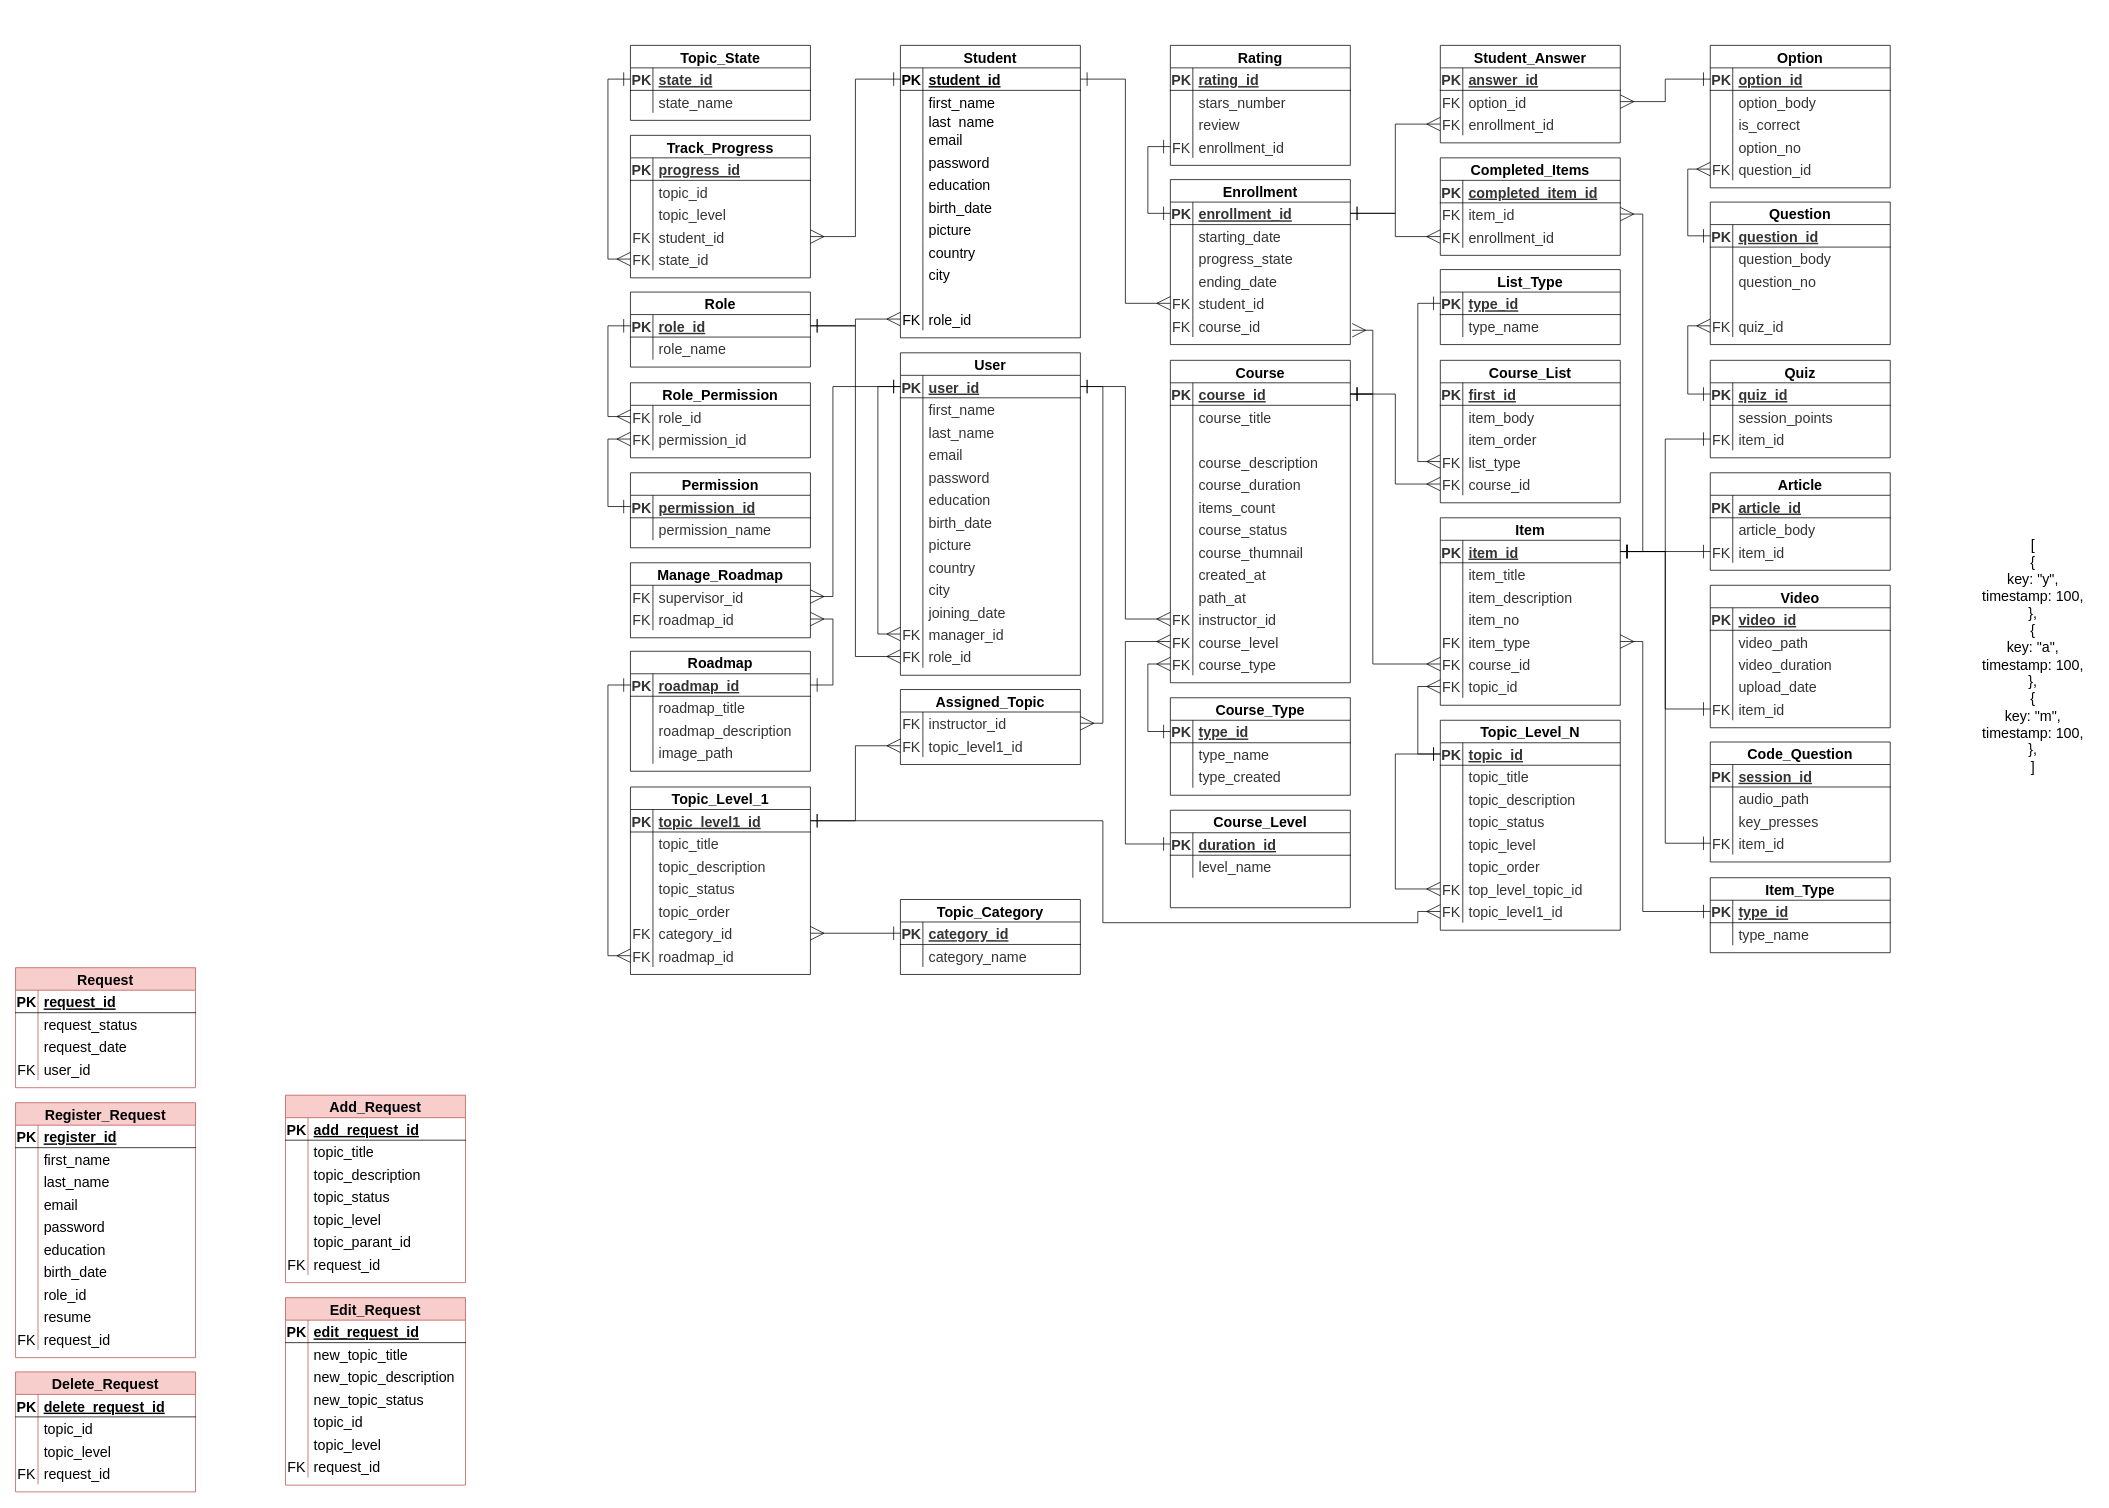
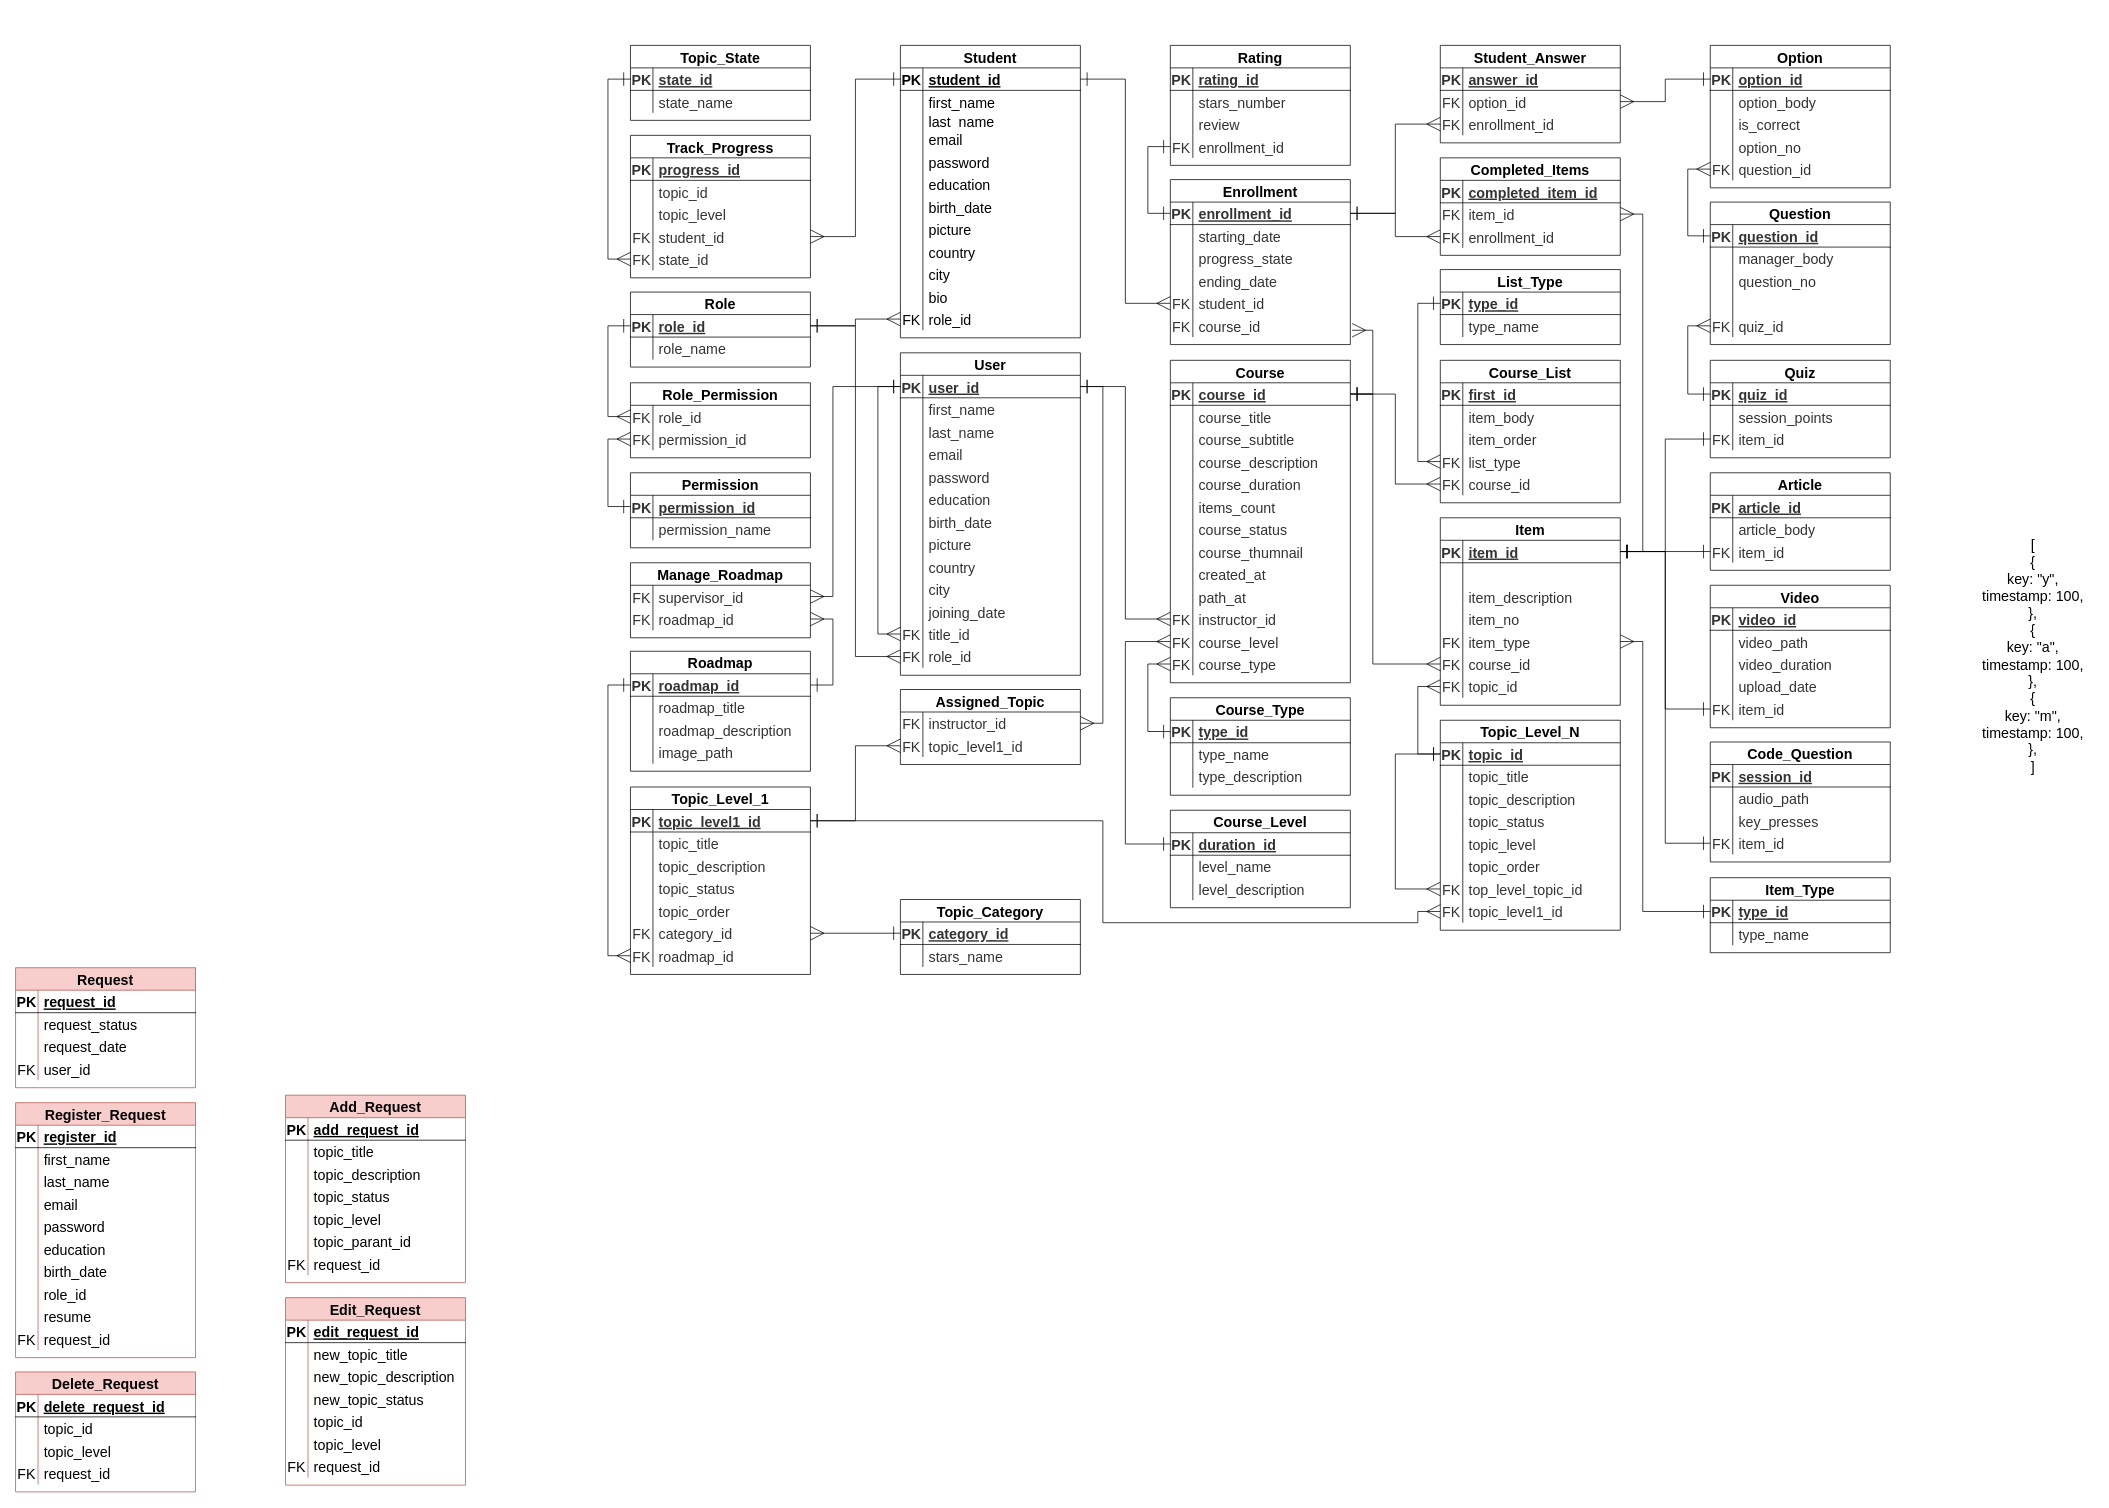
node "question_body": label "question_body" -> "manager_body"
node "bio": added
node "course_subtitle": added
node "item_title": removed
node "manager_id": label "manager_id" -> "title_id"
node "type_created": label "type_created" -> "type_description"
node "level_description": added
node "category_name": label "category_name" -> "stars_name"
